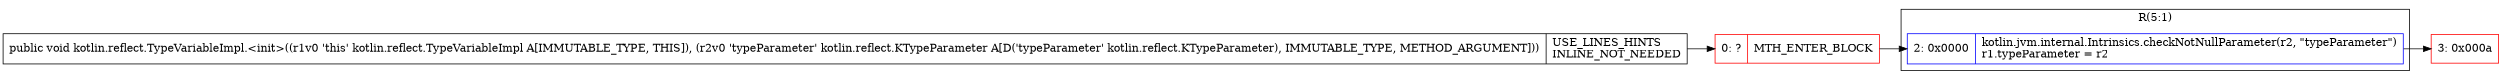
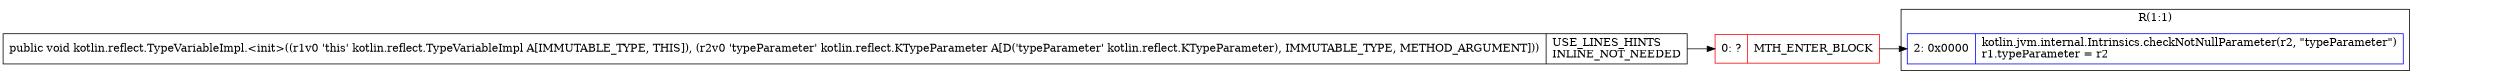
cluster "R(5:1)": label "R(5:1)" -> "R(1:1)"
node "3: 0x000a": removed
